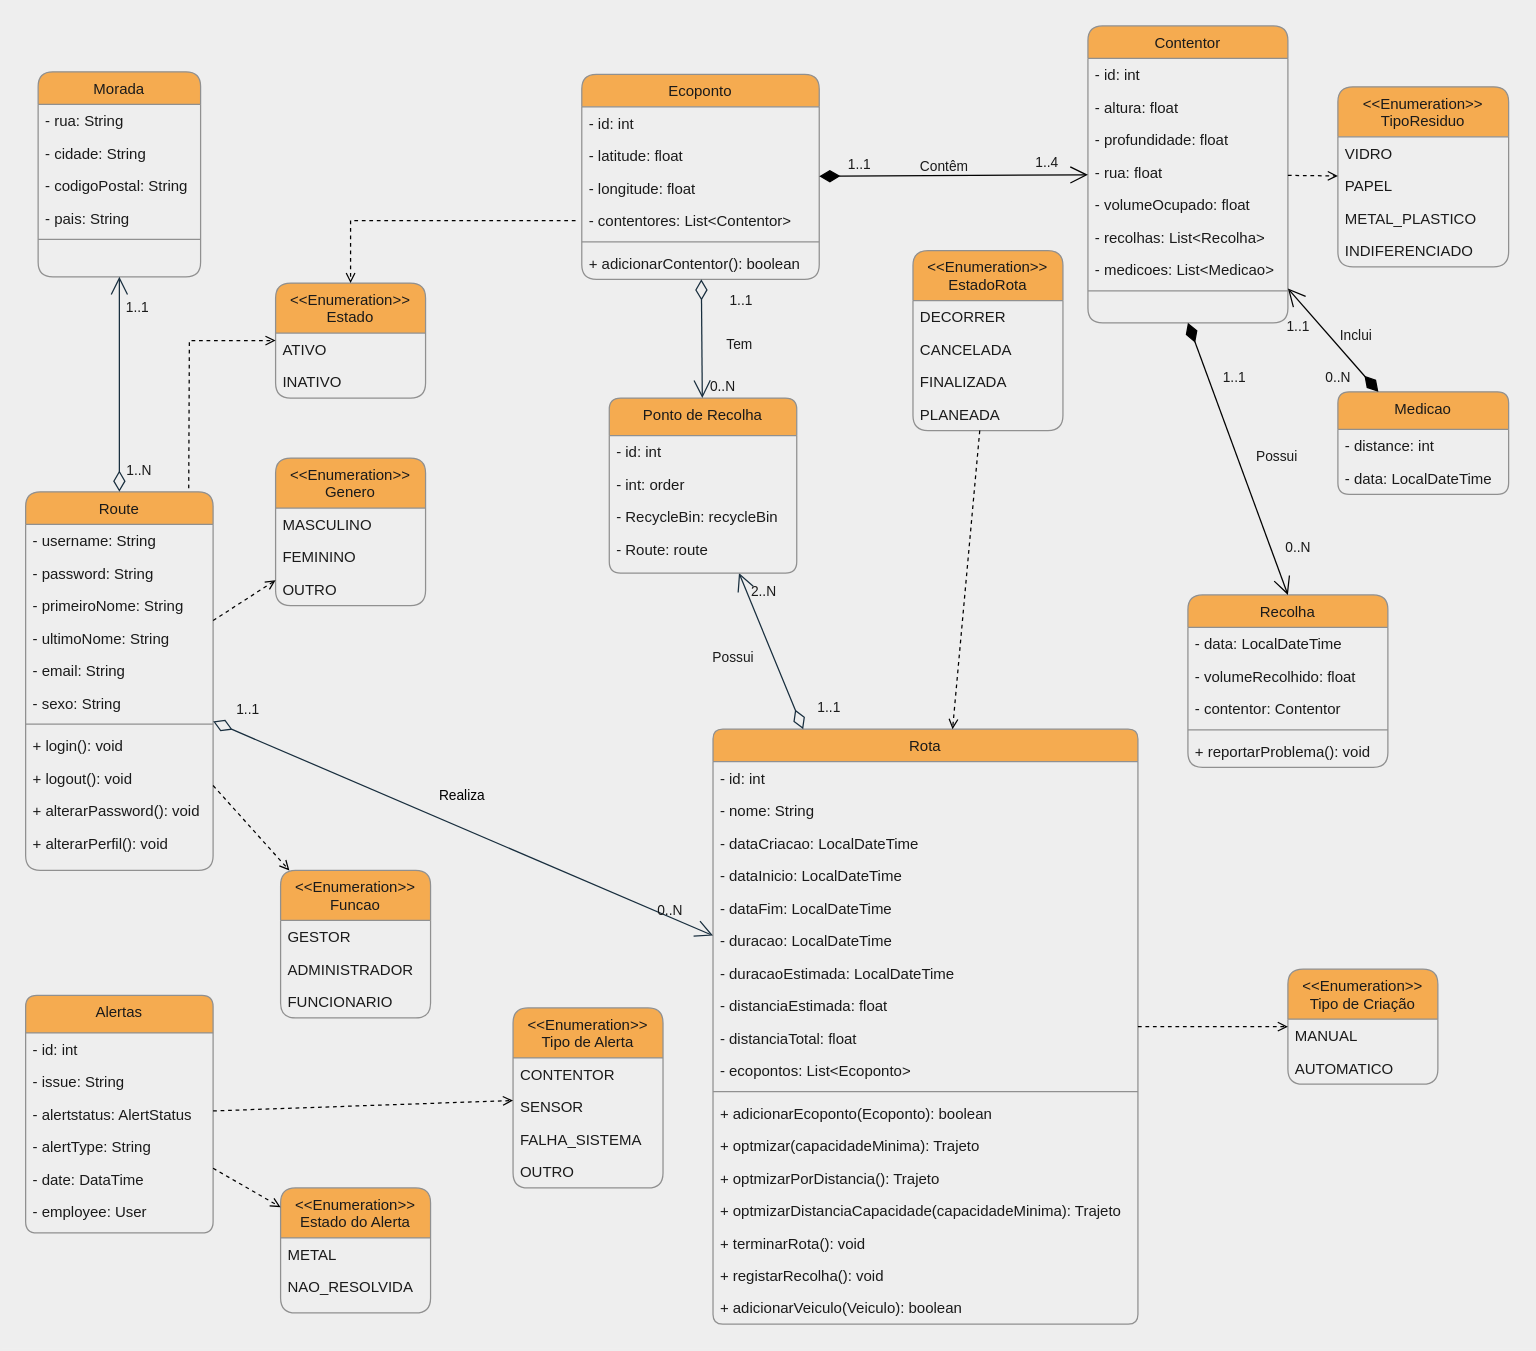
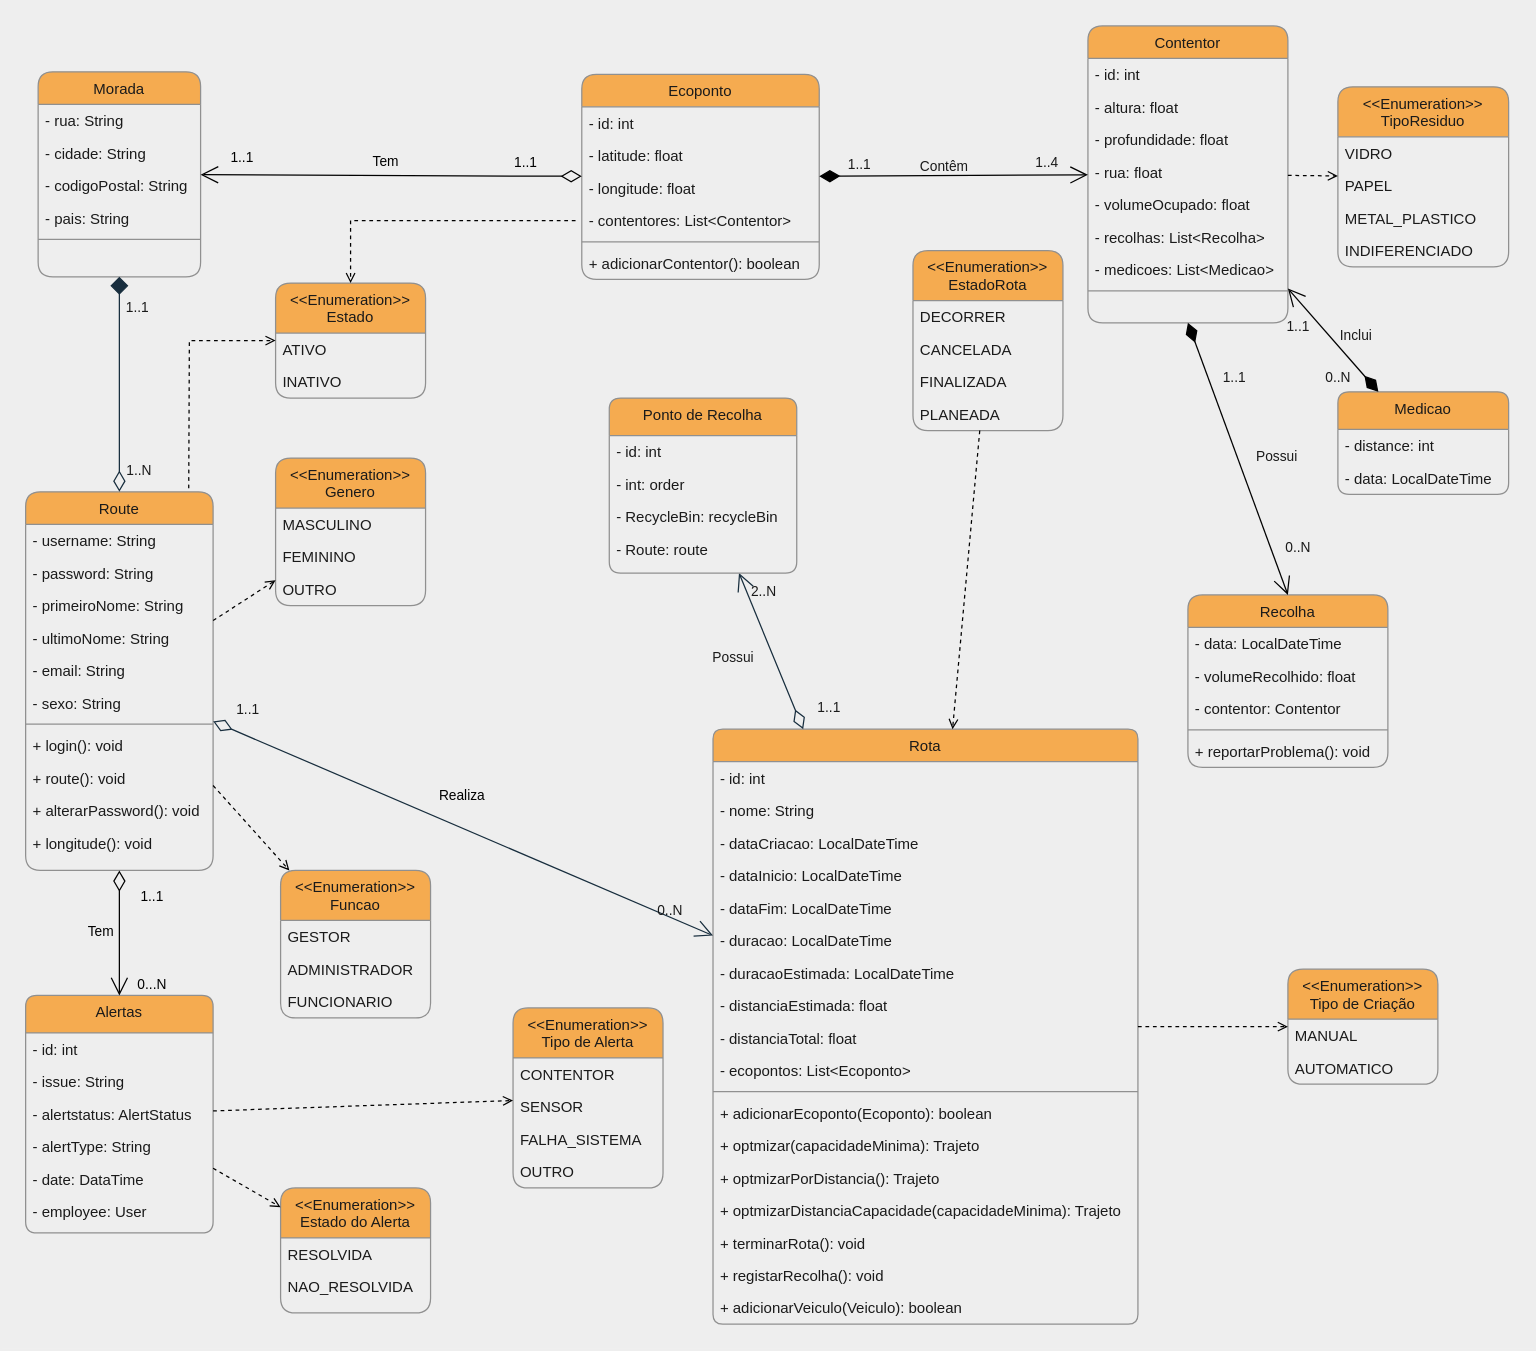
edge "Morada" -- "Ecoponto": added, labels "1..1", "Tem", "1..1"
edge "Morada" -- "Route": arrowhead open -> diamond
edge "Ecoponto" -- "Ponto de Recolha": removed, labels "0..N", "Tem", "1..1"
node "+ logout(): void": label "+ logout(): void" -> "+ route(): void"
node "+ alterarPerfil(): void": label "+ alterarPerfil(): void" -> "+ longitude(): void"
edge "Route" -- "Alertas": added, labels "0...N", "Tem", "1..1"
node "METAL": label "METAL" -> "RESOLVIDA"
